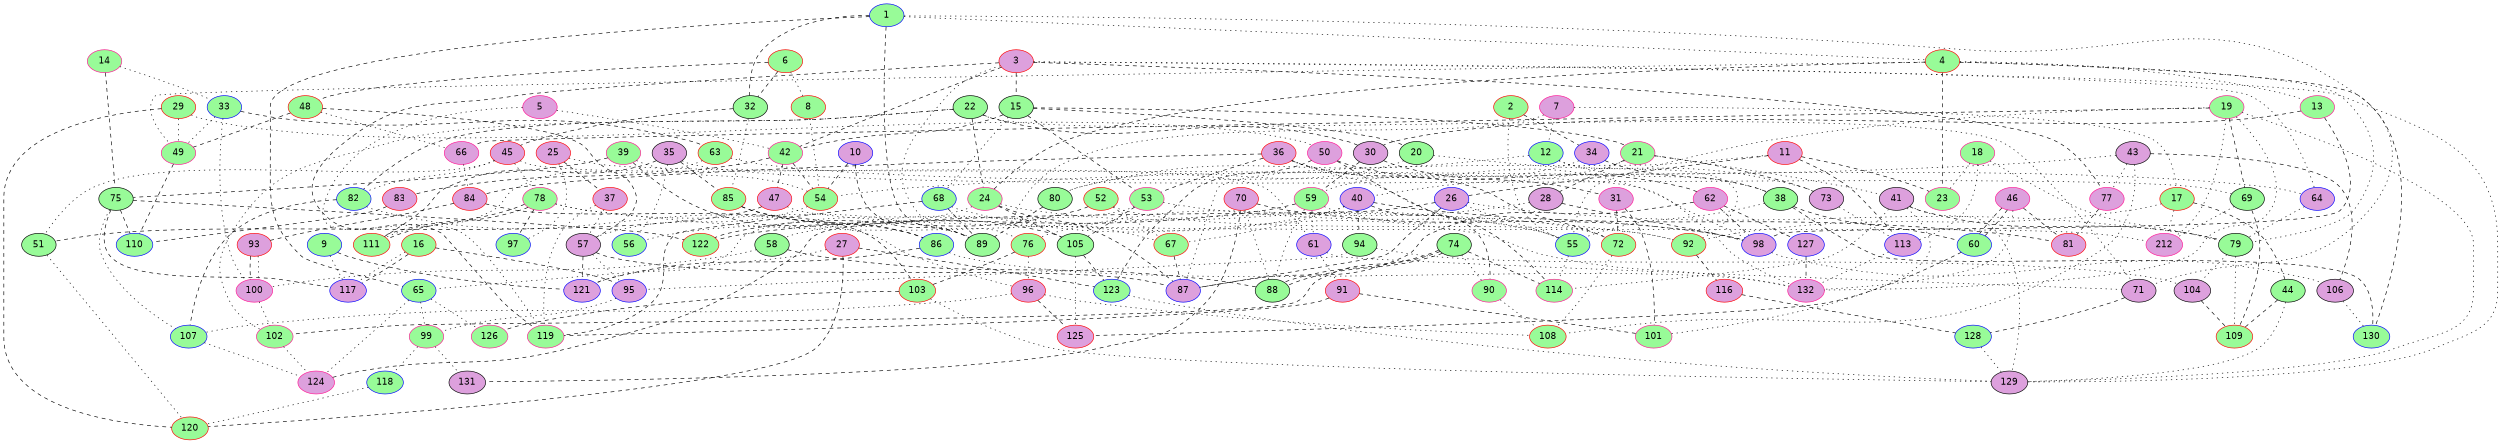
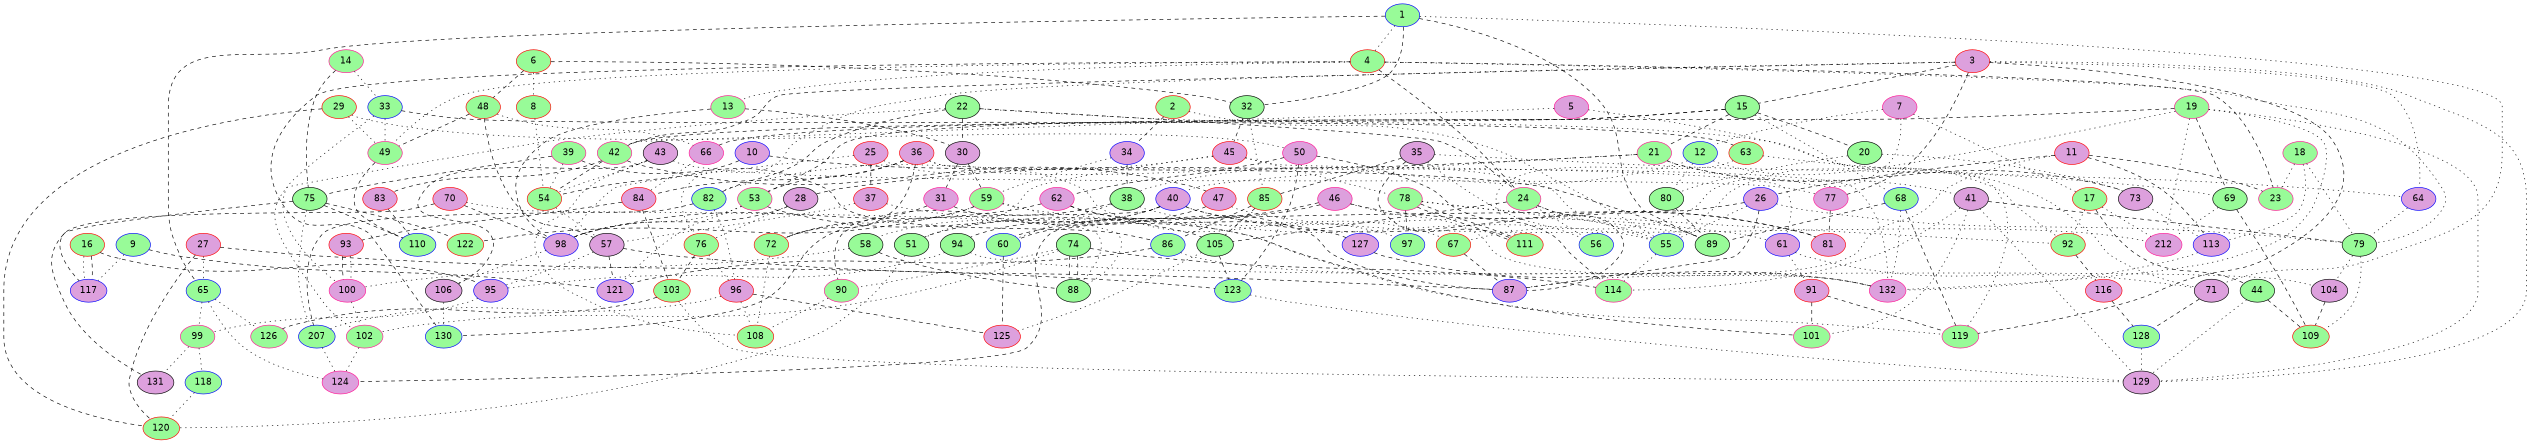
node "52": removed
edge "38" -- "60": style dashed -> dotted
edge "74" -- "102": style dashed -> dotted
node "107": label "107" -> "207"
